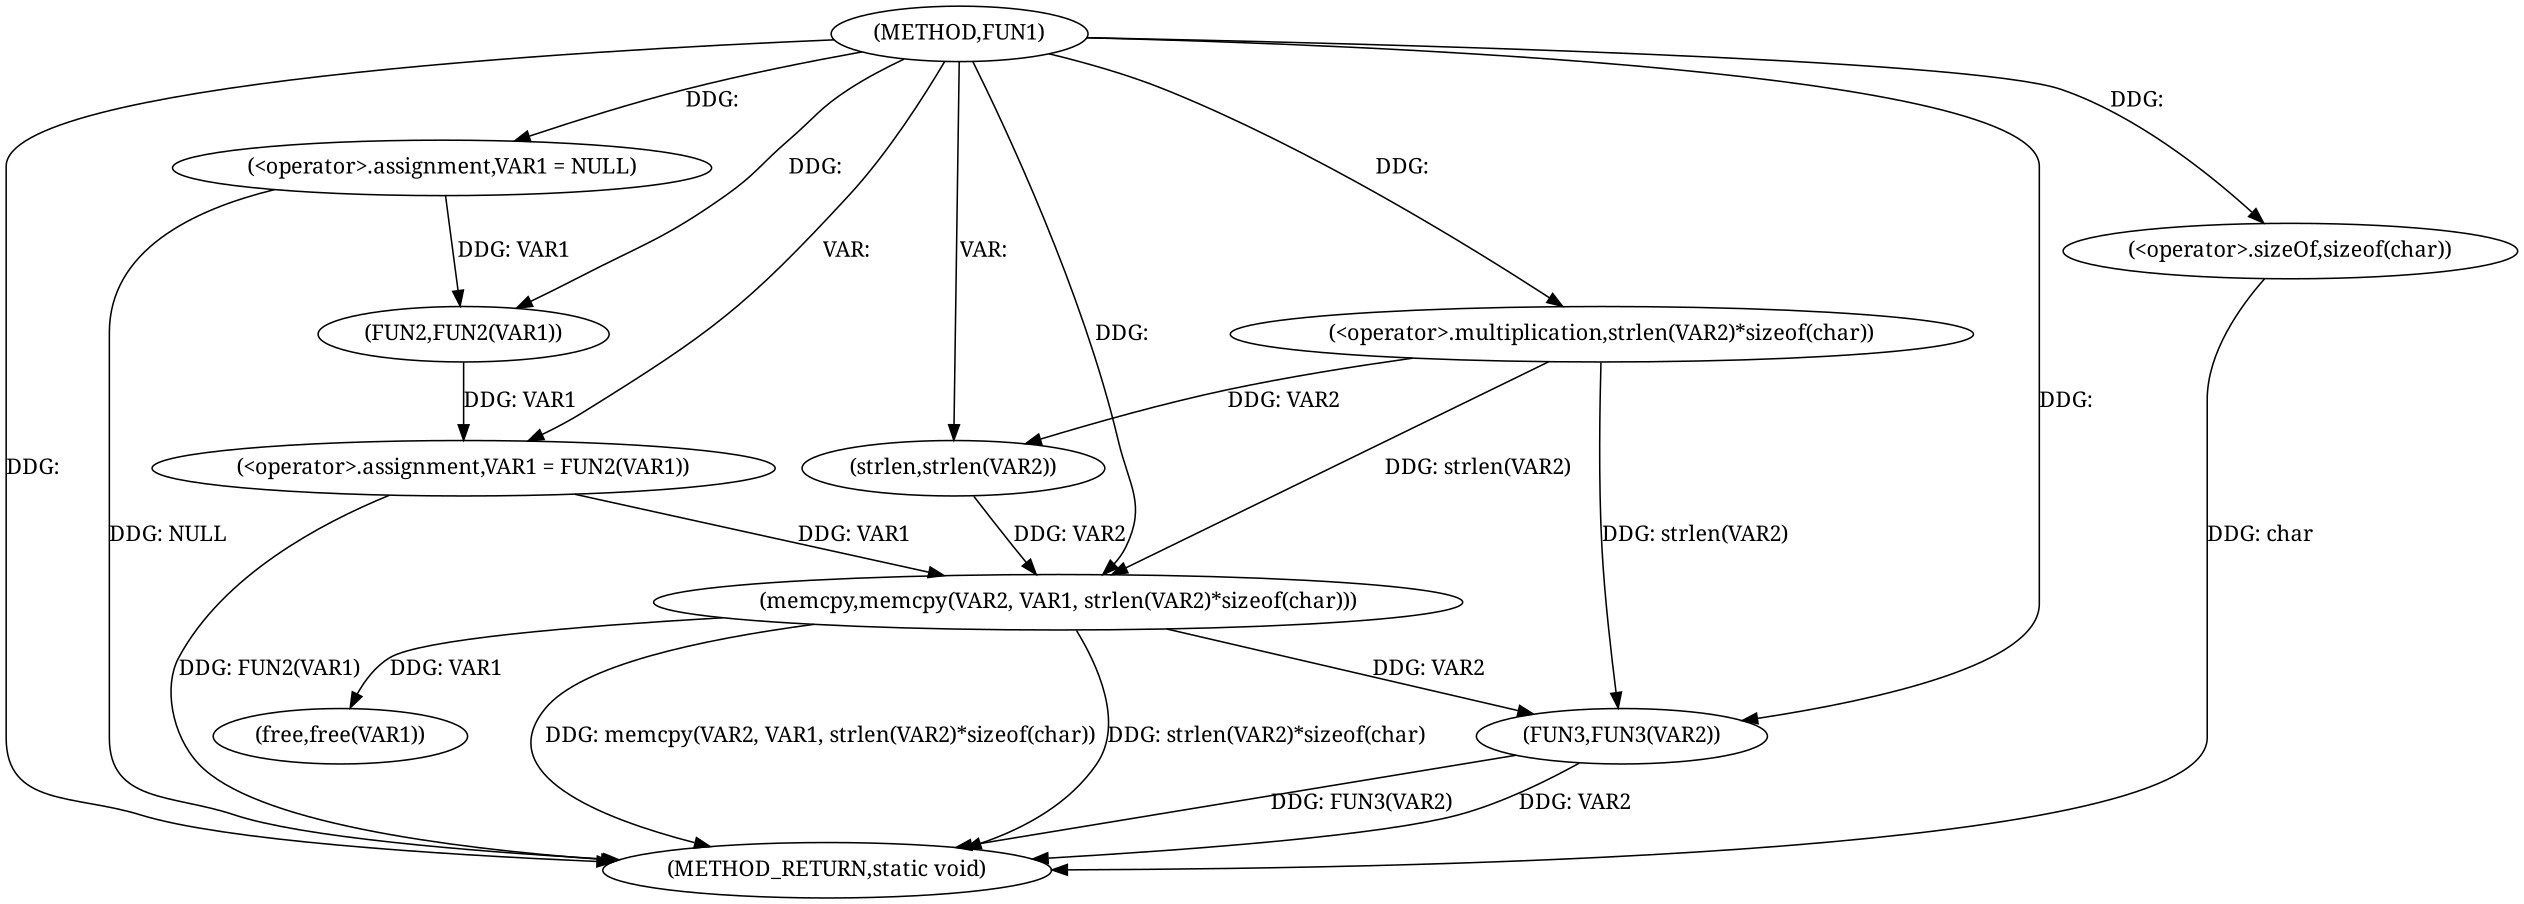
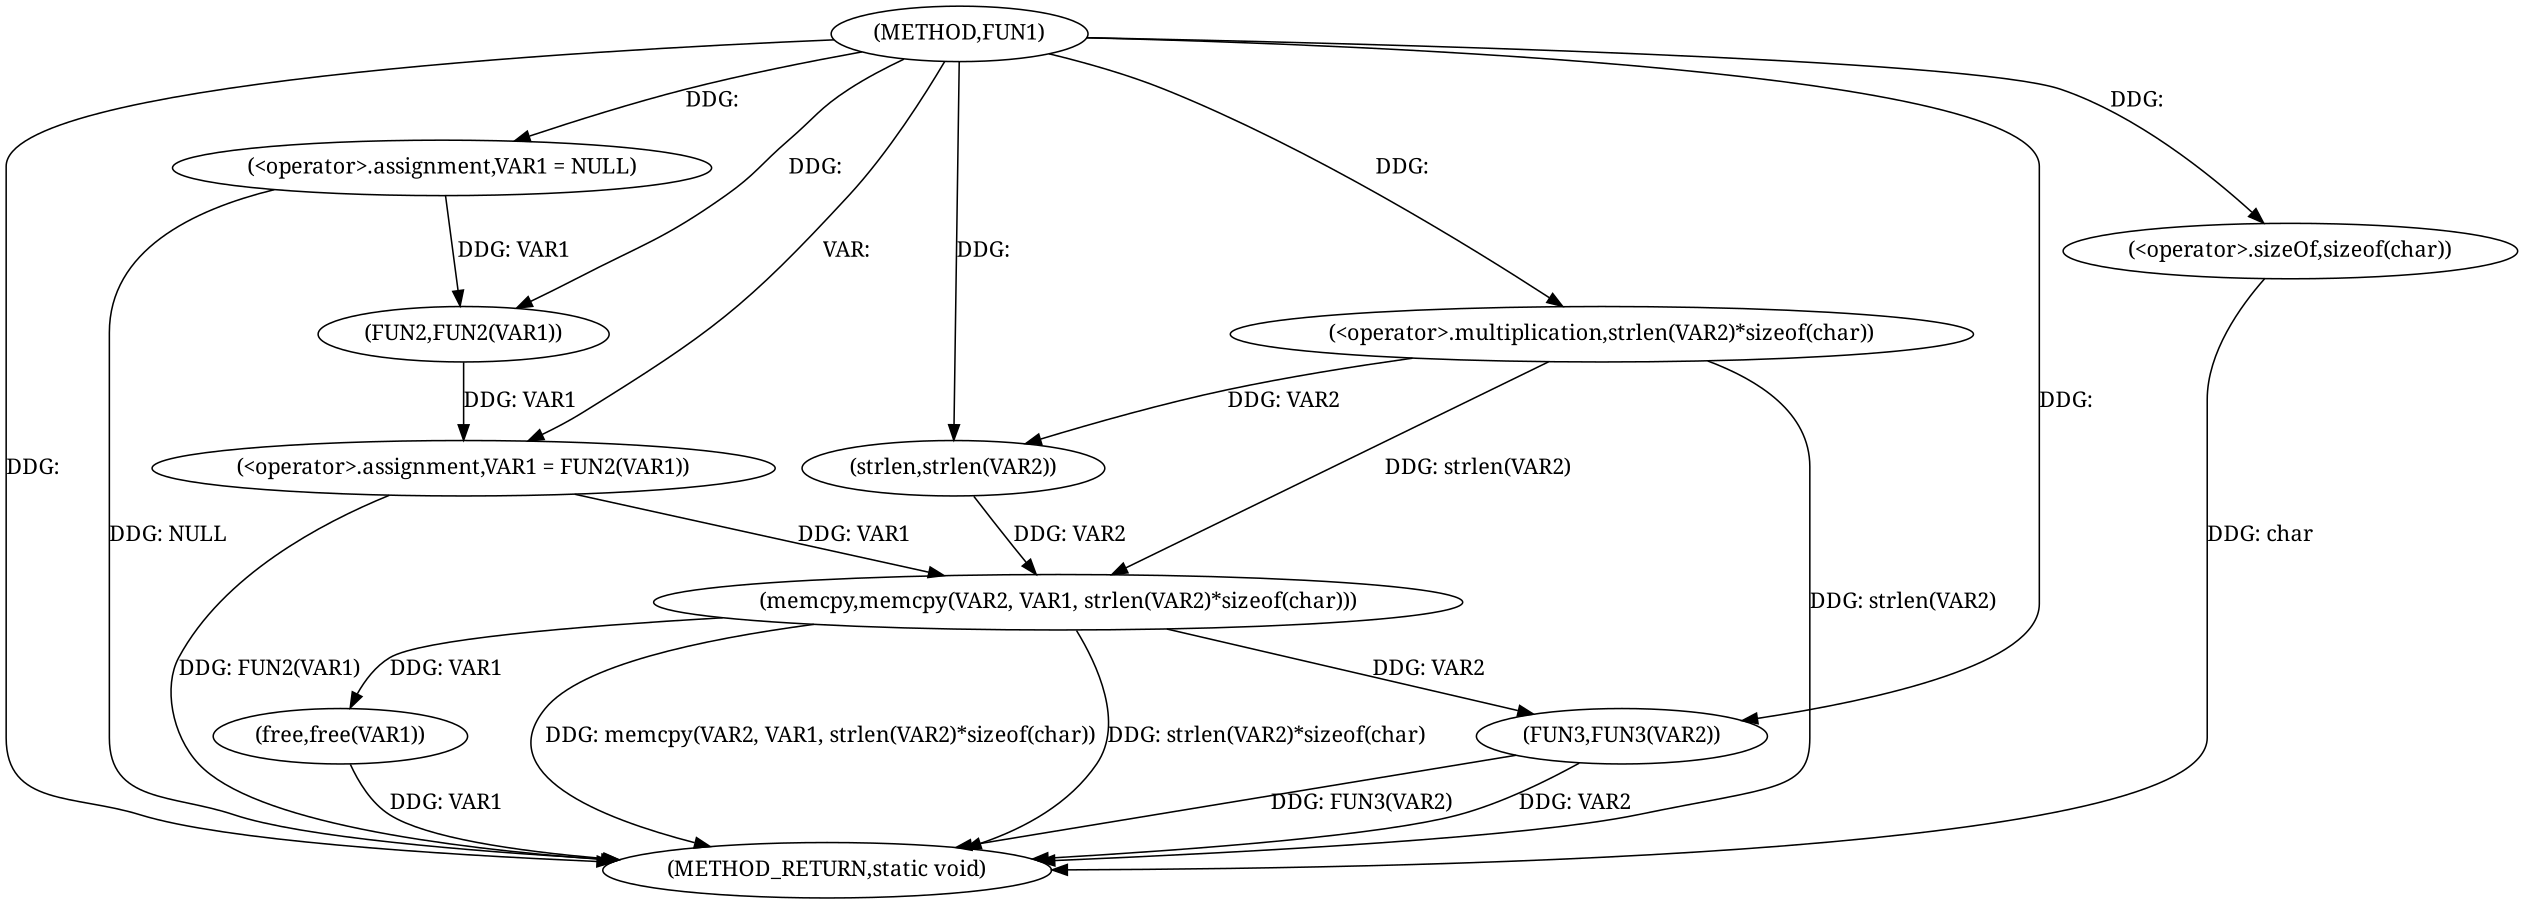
edge "(METHOD,FUN1)" -> "(strlen,strlen(VAR2))": label "VAR: " -> "DDG: "
edge "(METHOD,FUN1)" -> "(memcpy,memcpy(VAR2, VAR1, strlen(VAR2)*sizeof(char)))": removed, label "DDG:"
edge "(<operator>.multiplication,strlen(VAR2)*sizeof(char))" -> "(FUN3,FUN3(VAR2))": now "(<operator>.multiplication,strlen(VAR2)*sizeof(char))" -> "(METHOD_RETURN,static void)"
edge "(free,free(VAR1))" -> "(METHOD_RETURN,static void)": added, label "DDG: VAR1"
